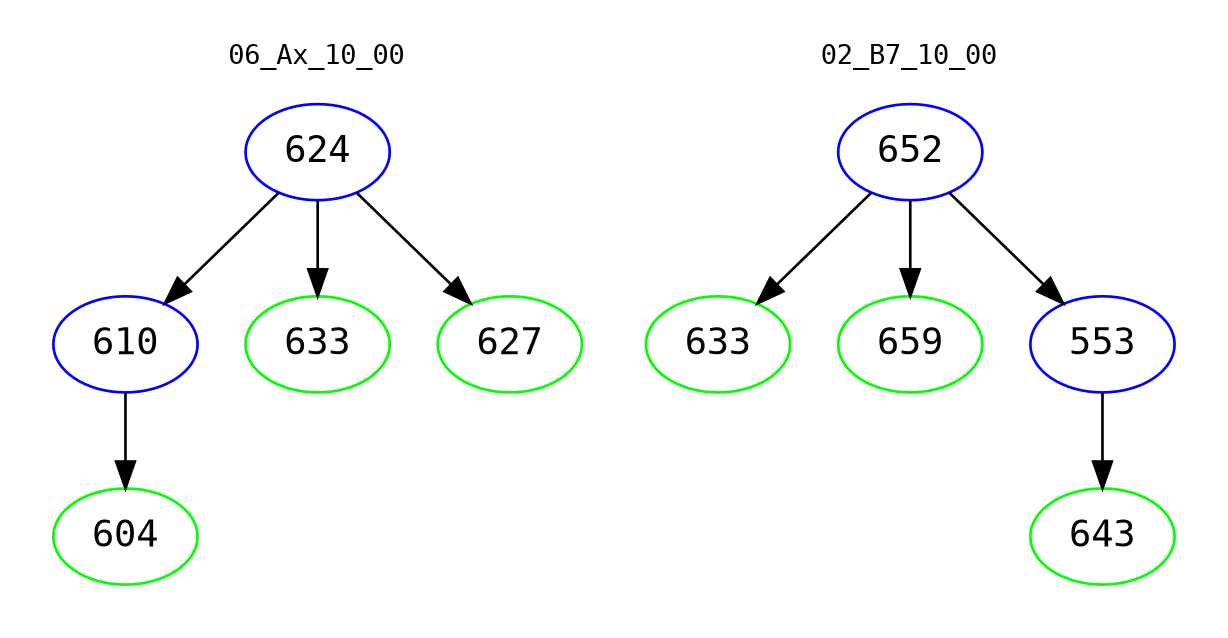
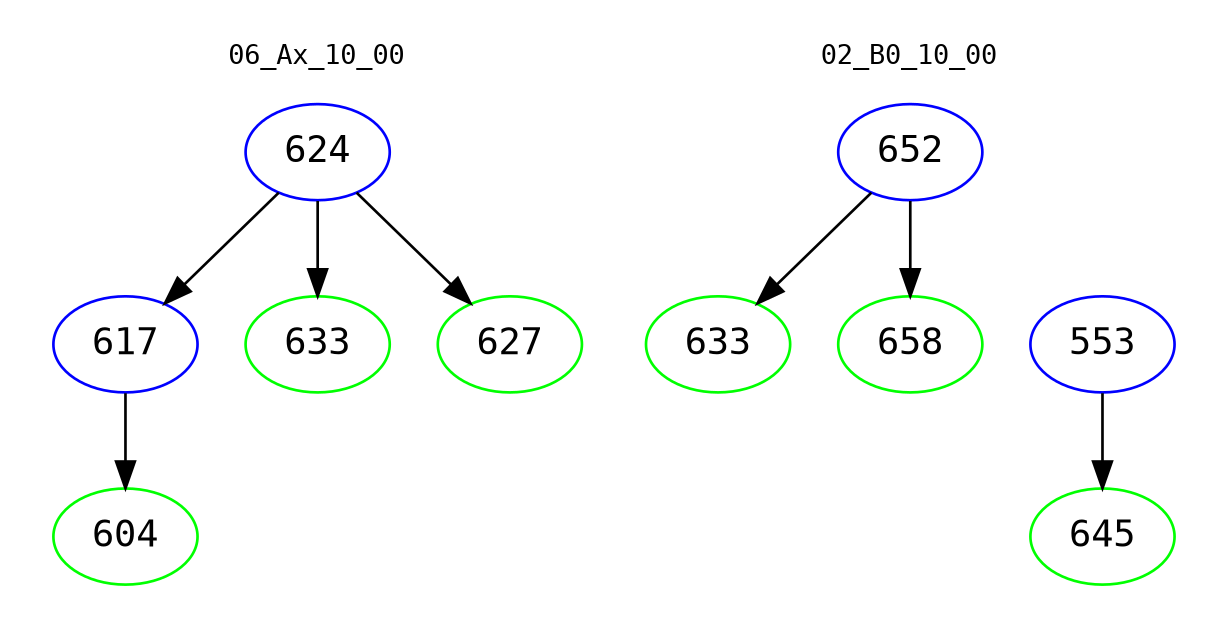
cluster "02_B7_10_00": label "02_B7_10_00" -> "02_B0_10_00"
edge "652" -> "553": removed
node "610": label "610" -> "617"
node "659": label "659" -> "658"
node "643": label "643" -> "645"
